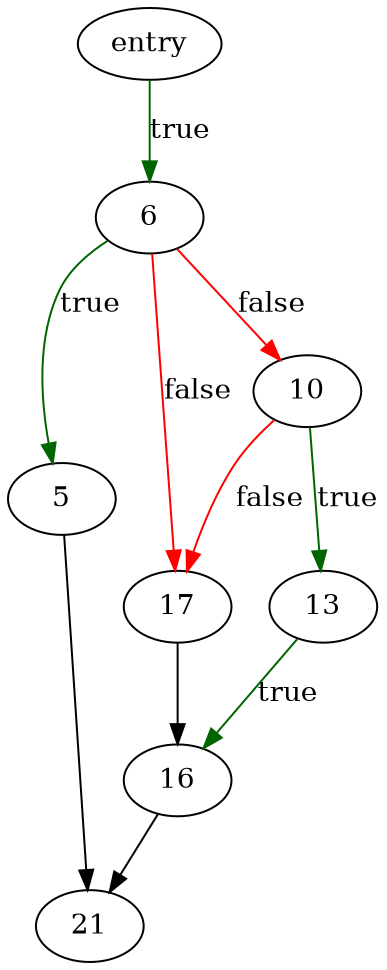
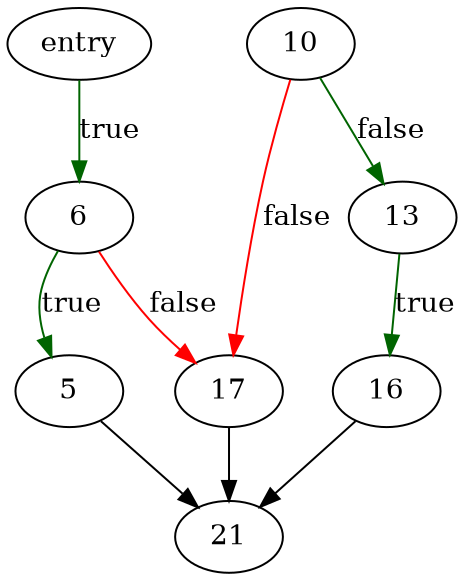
edge "6" -> "10": removed, label "false"
edge "10" -> "13": label "true" -> "false"
edge "17" -> "16": now "17" -> "21"
